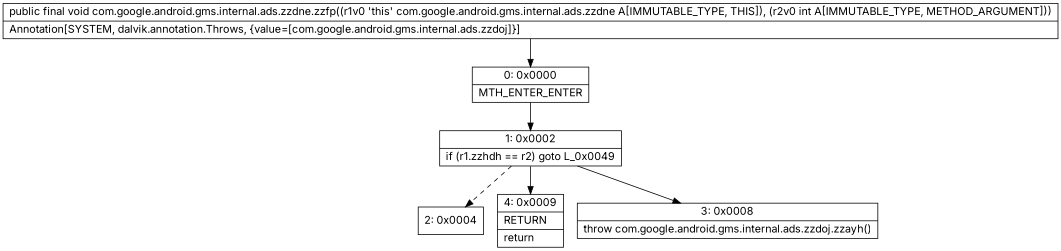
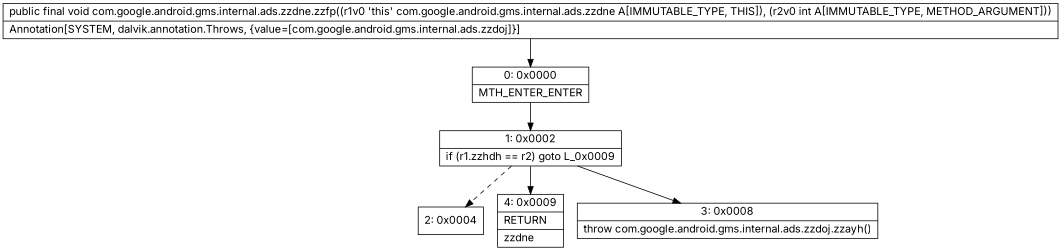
node "1: 0x0002": text "if (r1.zzhdh == r2) goto L_0x0049" -> "if (r1.zzhdh == r2) goto L_0x0009"
node "4: 0x0009": text "return" -> "zzdne"
